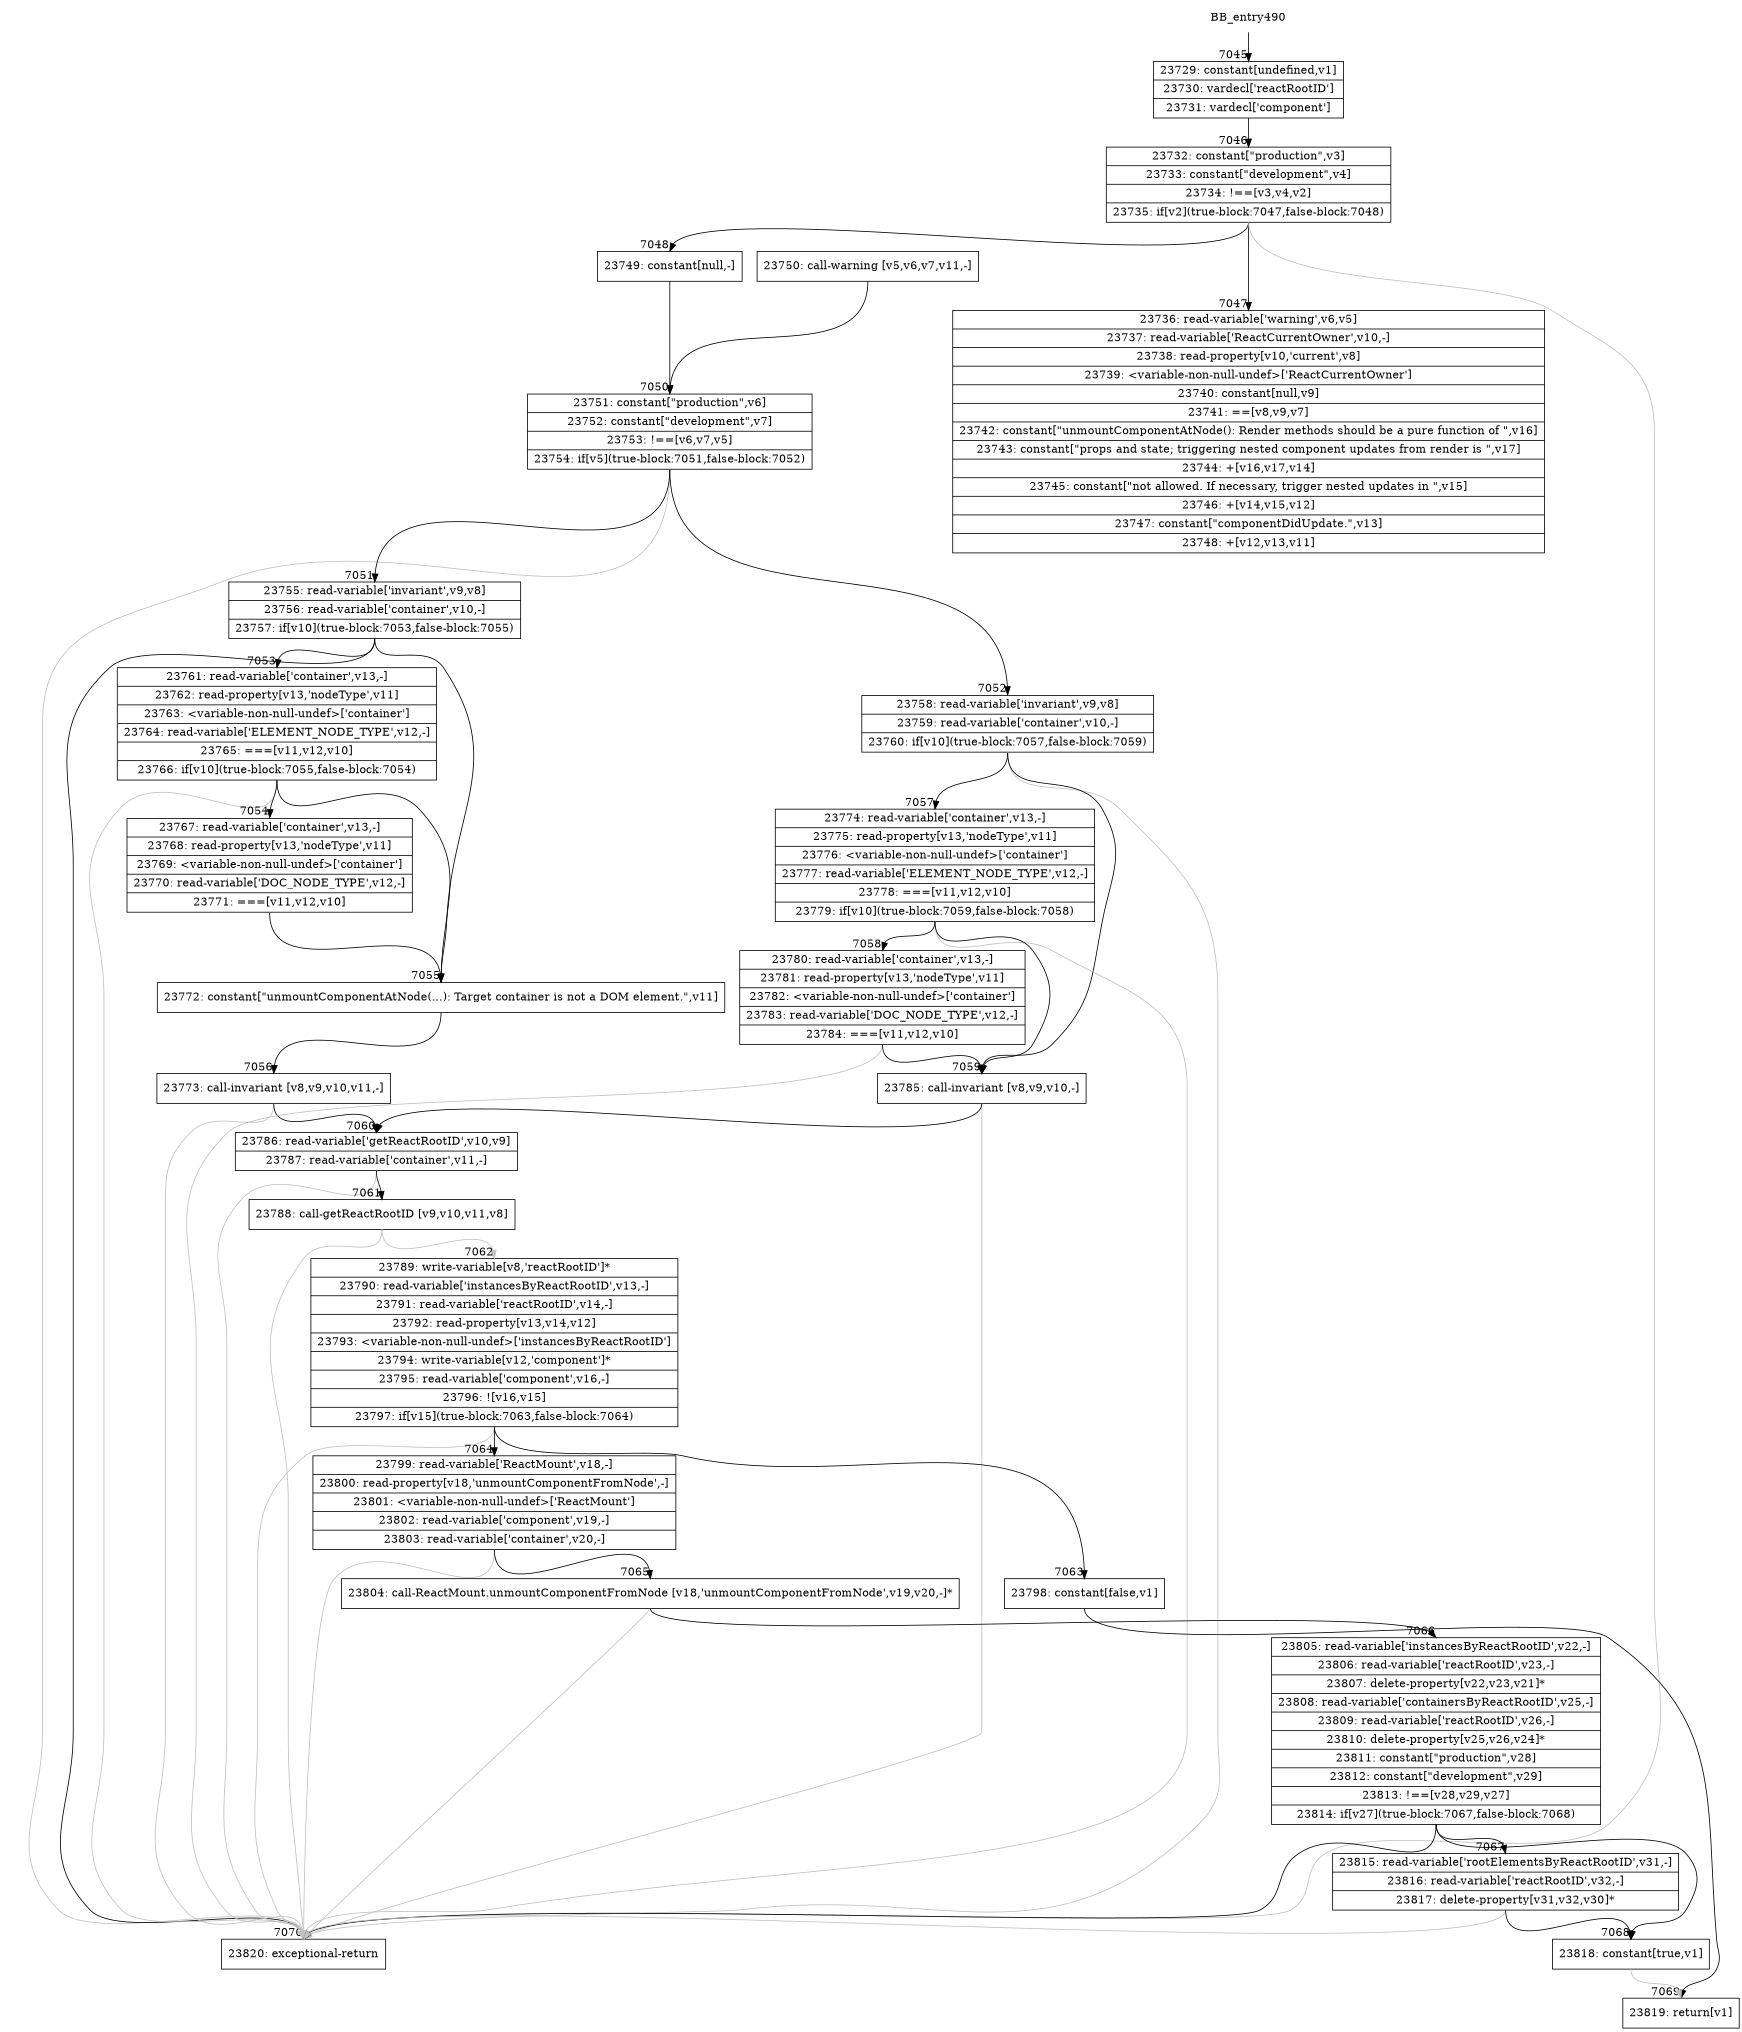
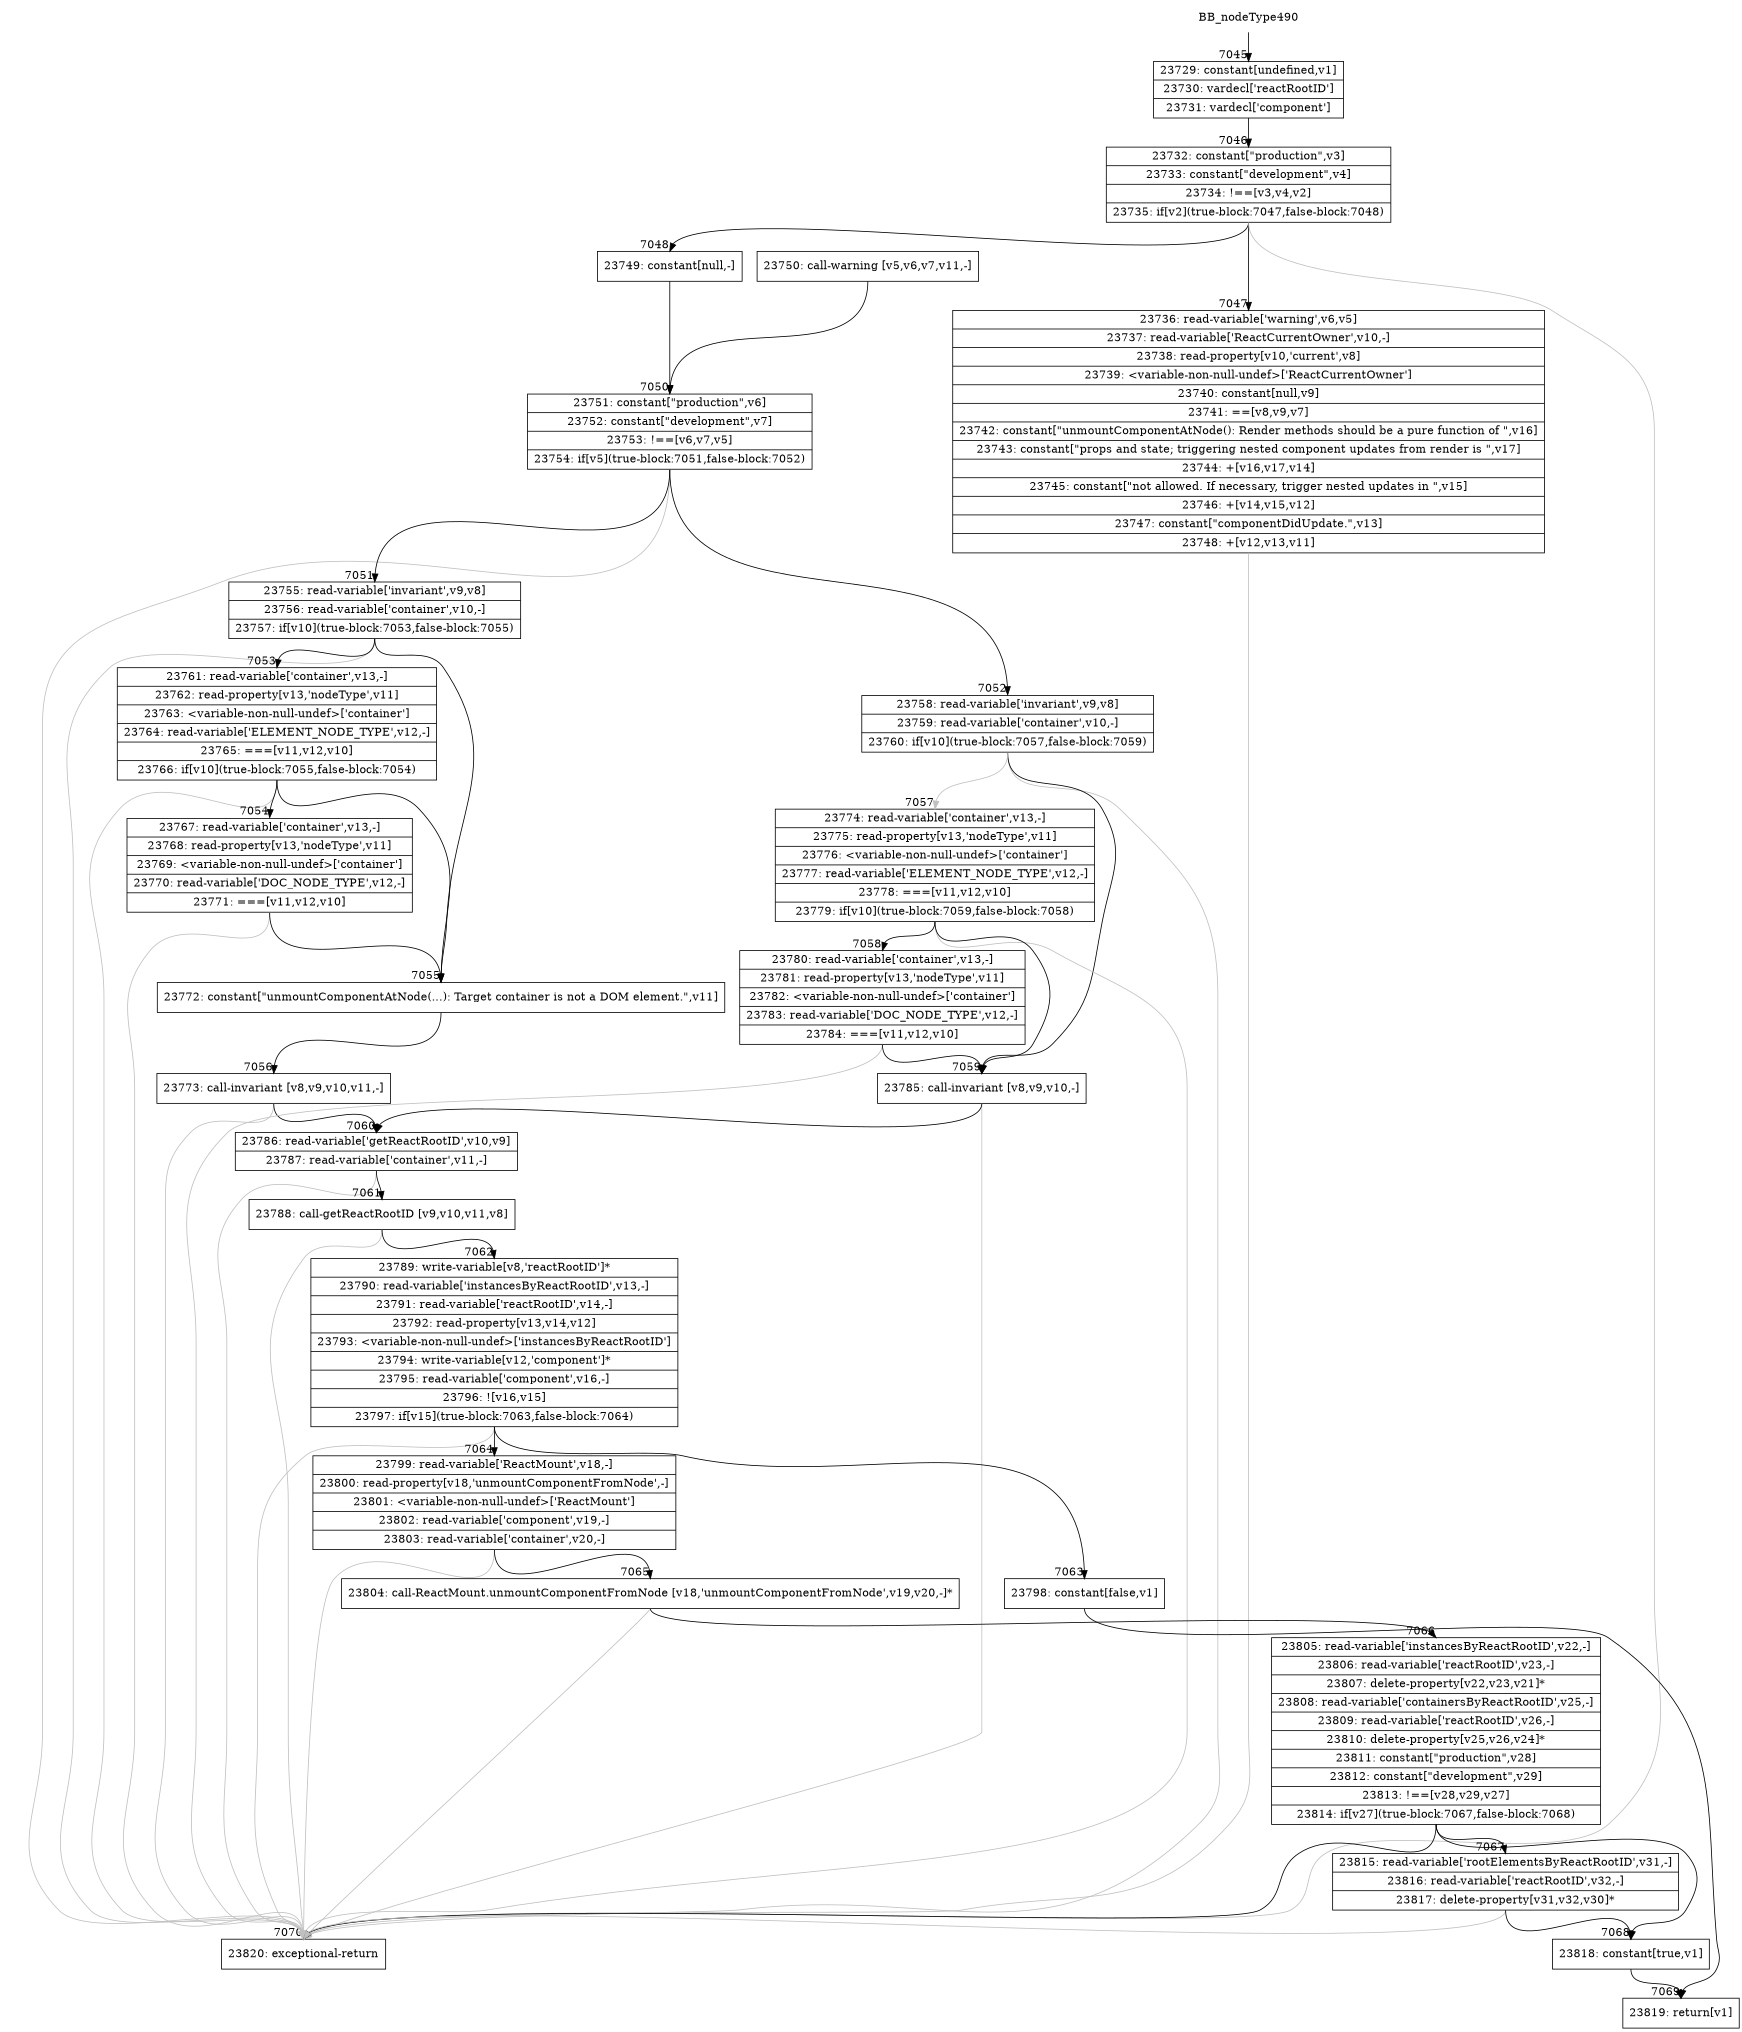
node "BB_entry490": label "BB_entry490" -> "BB_nodeType490"
edge "23758: read-variable['invariant',v9,v8]" -> "23774: read-variable['container',v13,-]": color black -> gray
edge "23788: call-getReactRootID [v9,v10,v11,v8]" -> "23789: write-variable[v8,'reactRootID']*": color gray -> black
edge "23755: read-variable['invariant',v9,v8]" -> "23820: exceptional-return": color black -> gray
edge "23767: read-variable['container',v13,-]" -> "23820: exceptional-return": added
edge "23736: read-variable['warning',v6,v5]" -> "23820: exceptional-return": added
edge "23818: constant[true,v1]" -> "23819: return[v1]": color gray -> black
